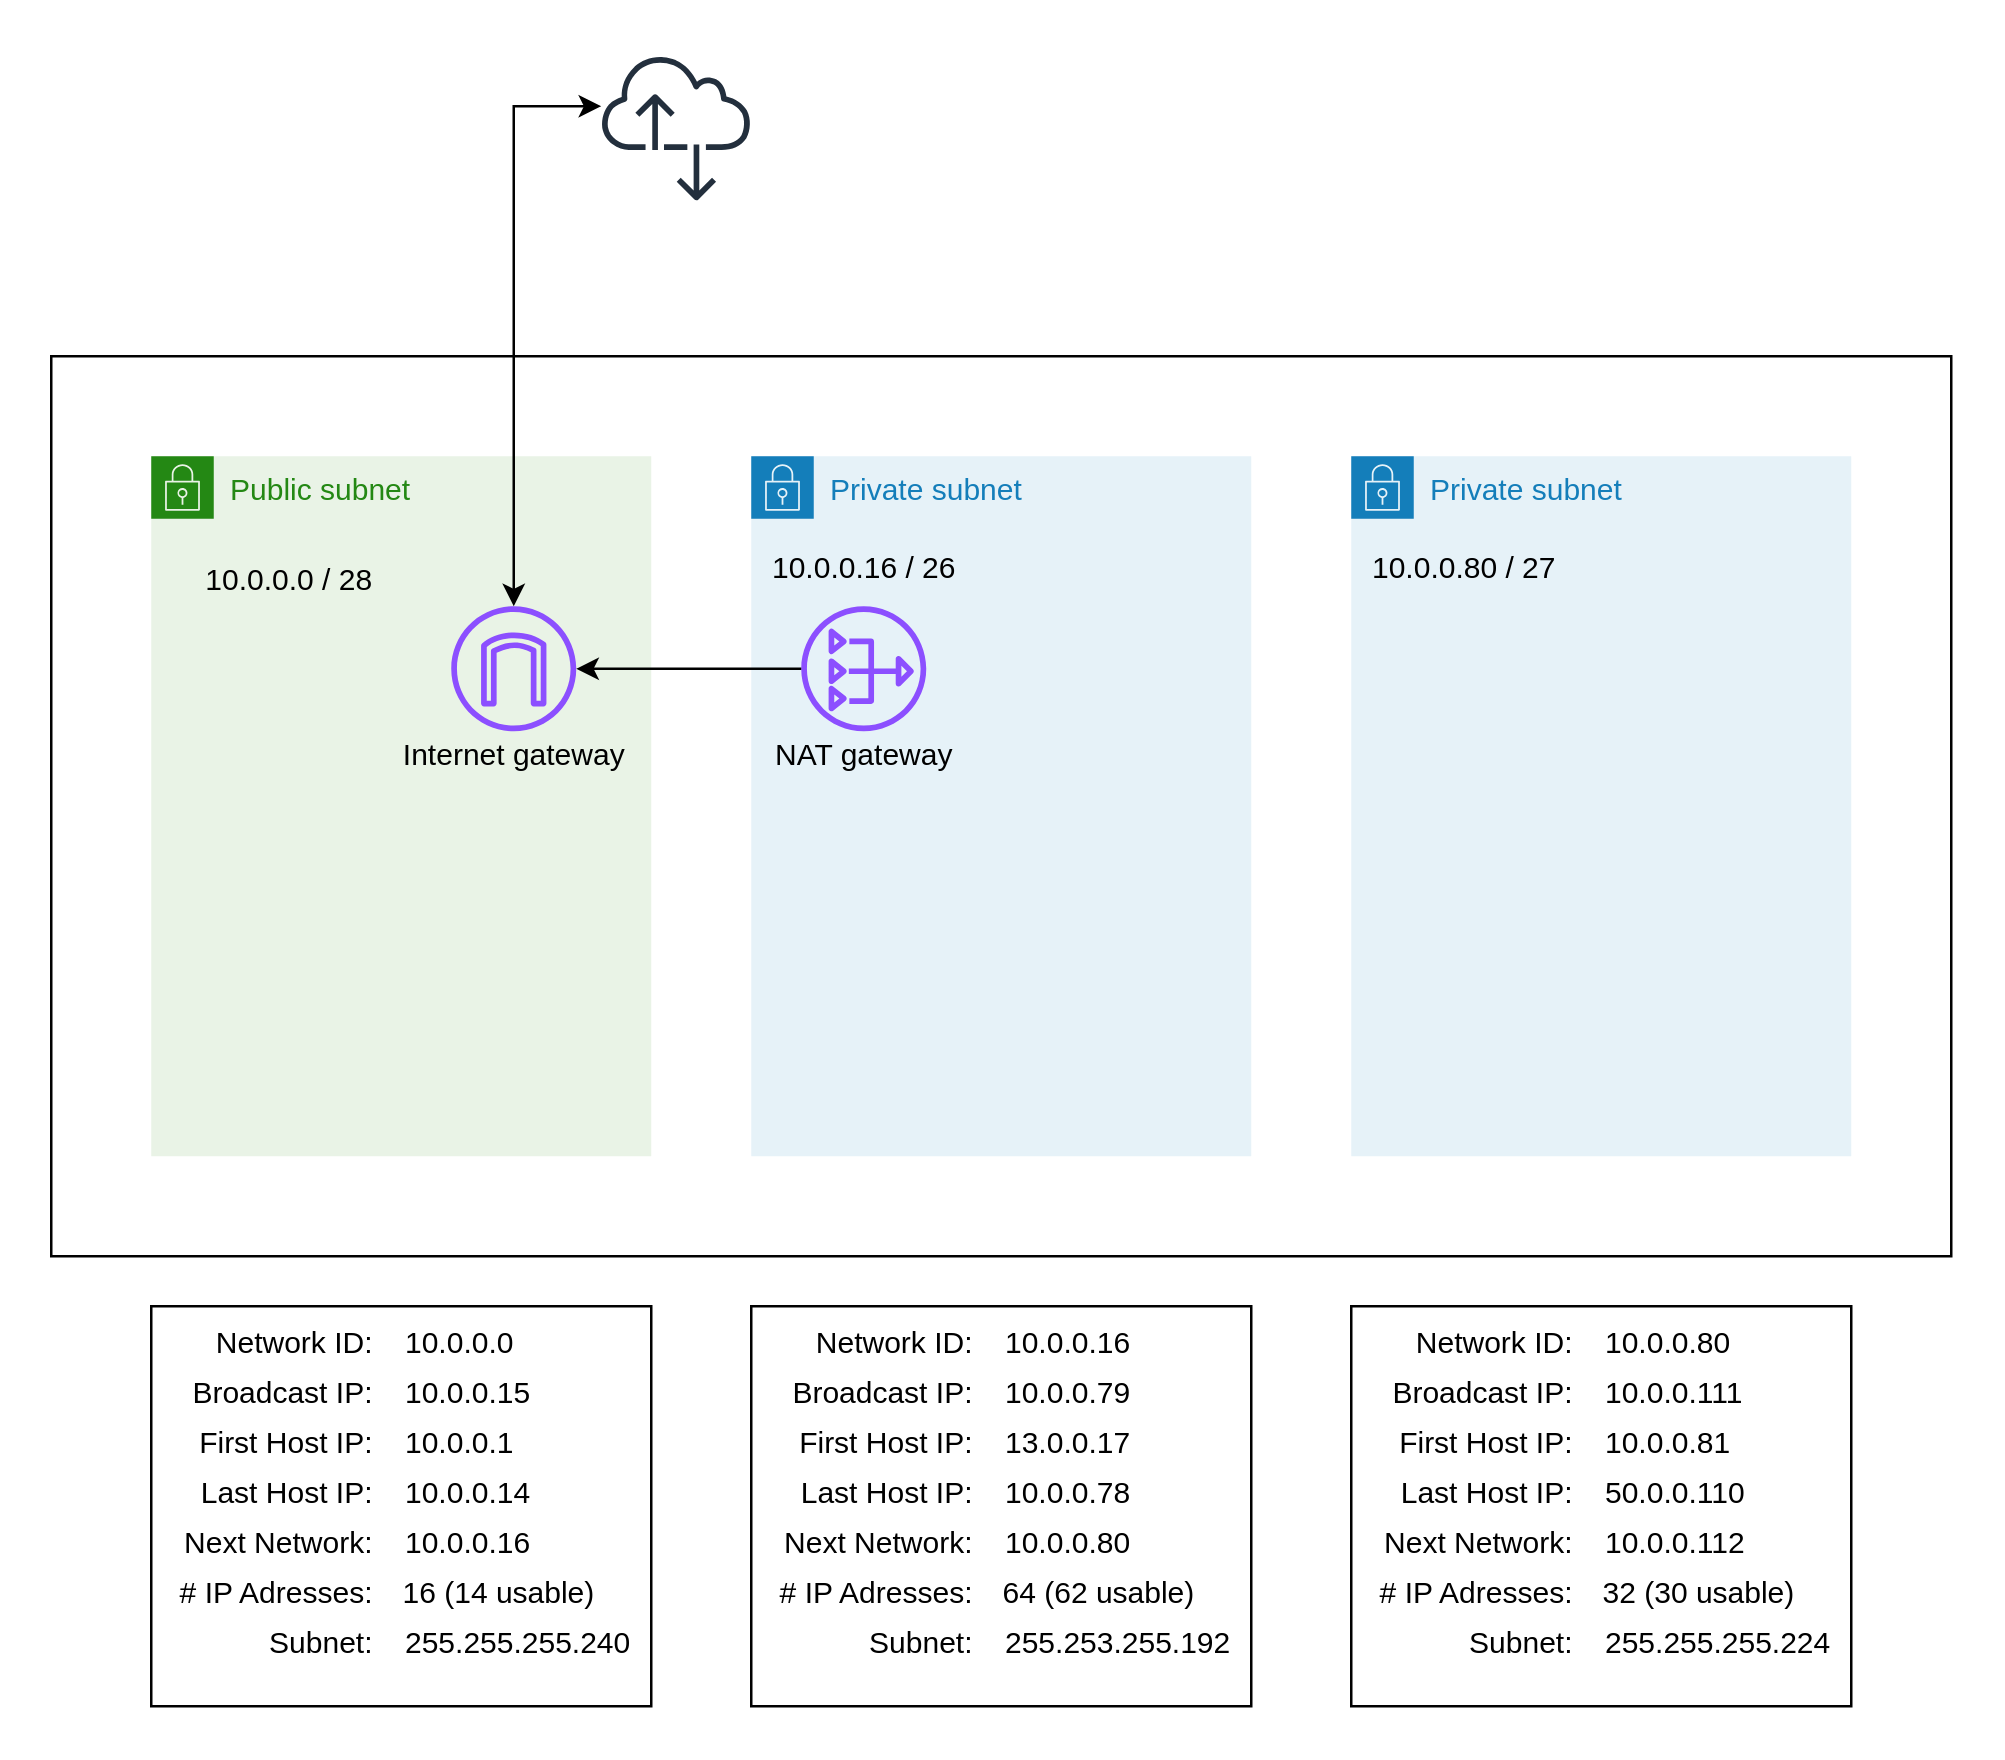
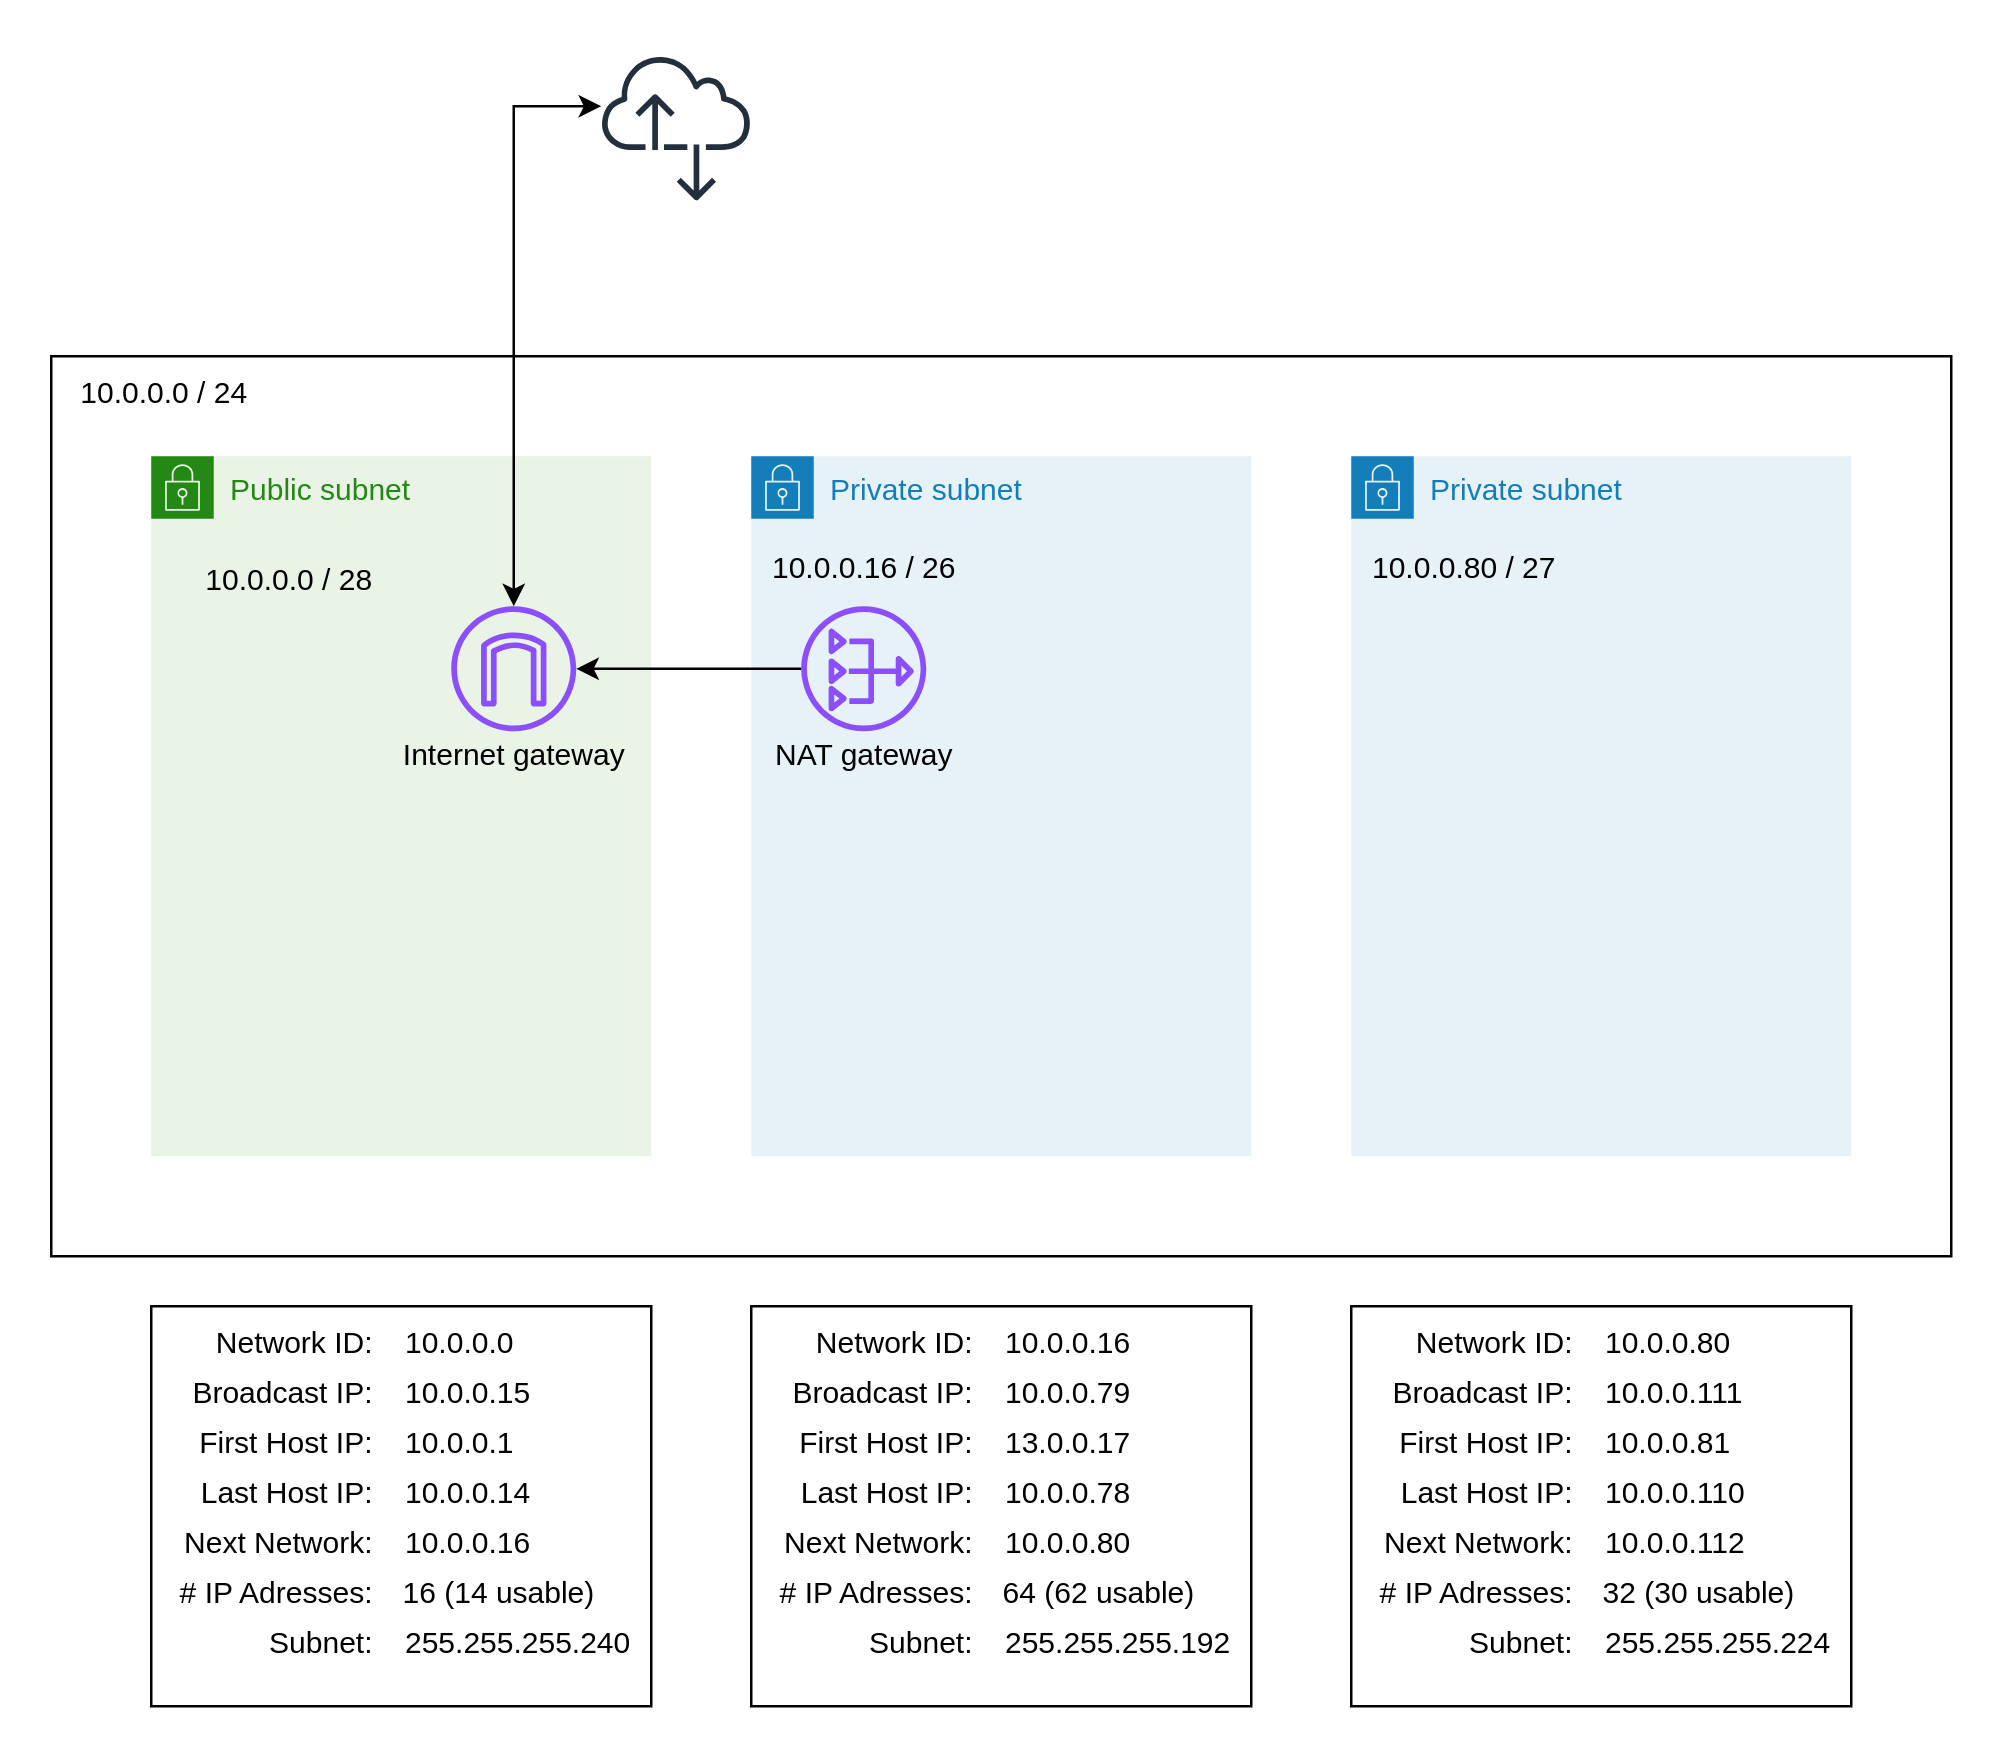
node "10.0.0.0 / 24": added
node "50.0.0.110": label "50.0.0.110" -> "10.0.0.110"
node "255.253.255.192": label "255.253.255.192" -> "255.255.255.192"
